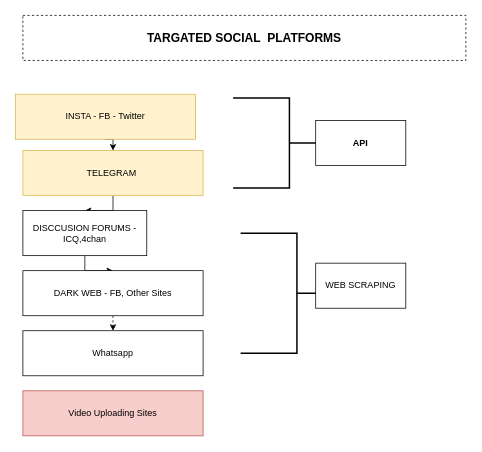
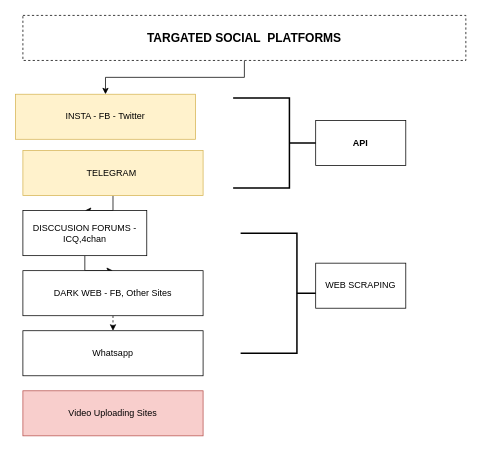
edge "TARGATED SOCIAL PLATFORMS" -> "INSTA - FB - Twitter": added
edge "INSTA - FB - Twitter" -> "TELEGRAM": removed
